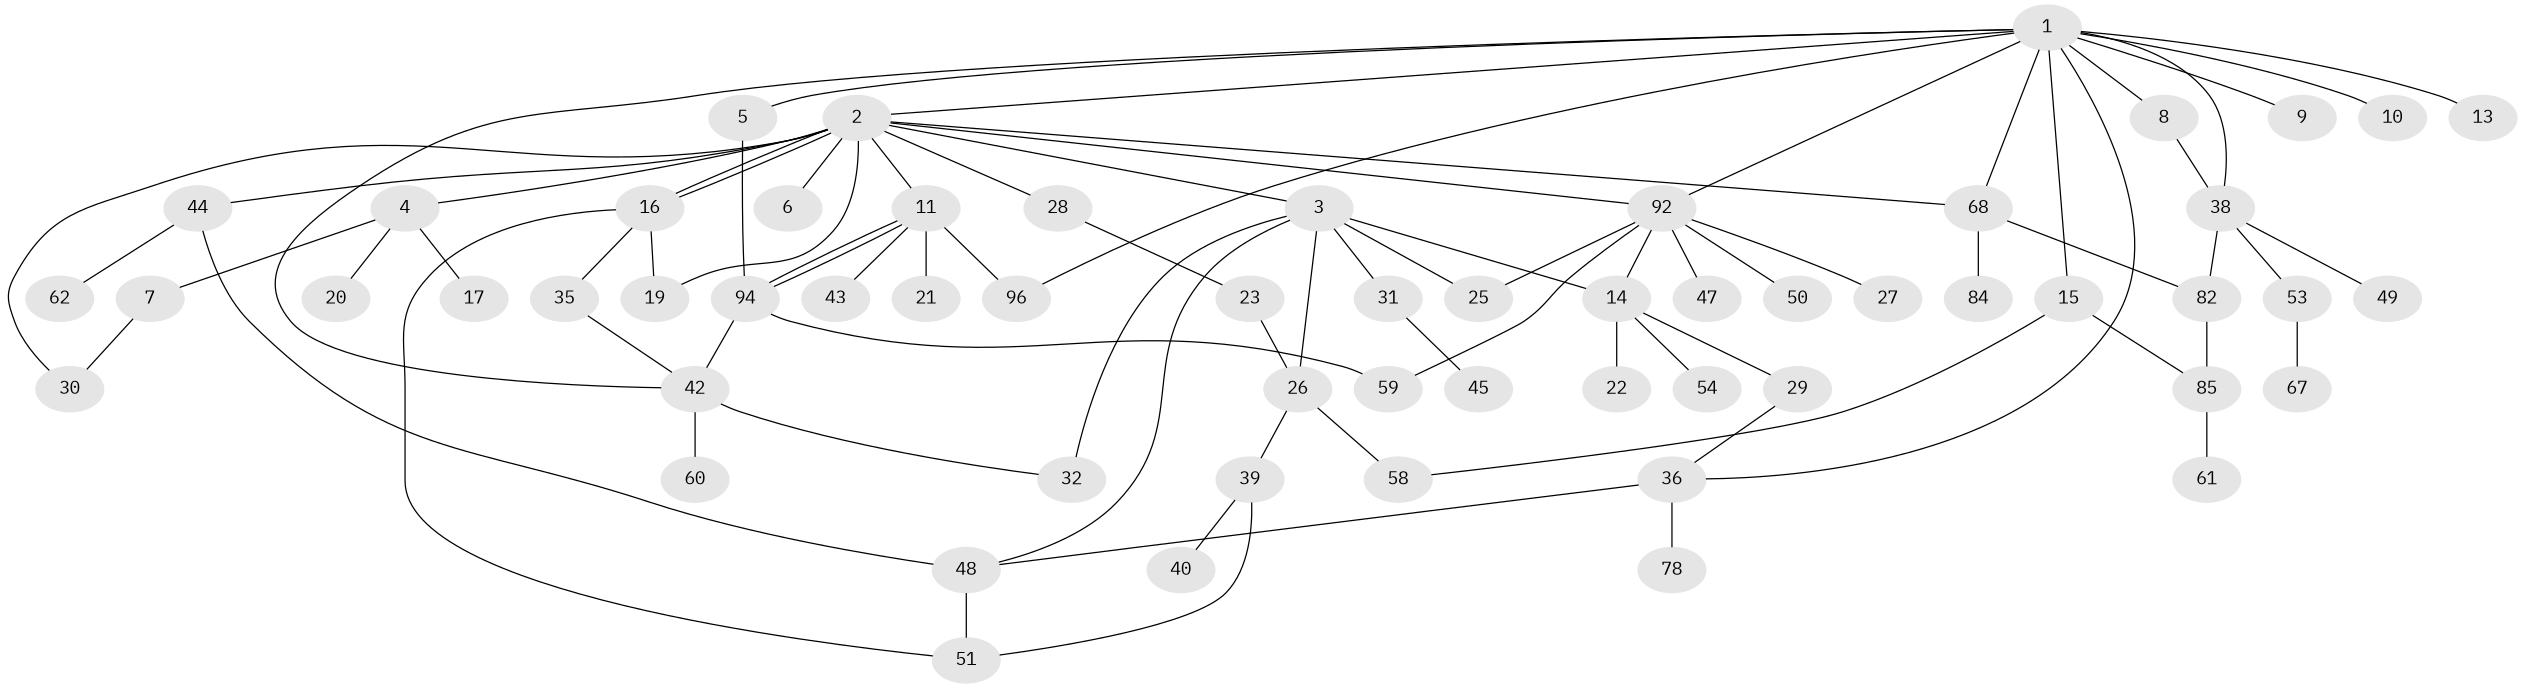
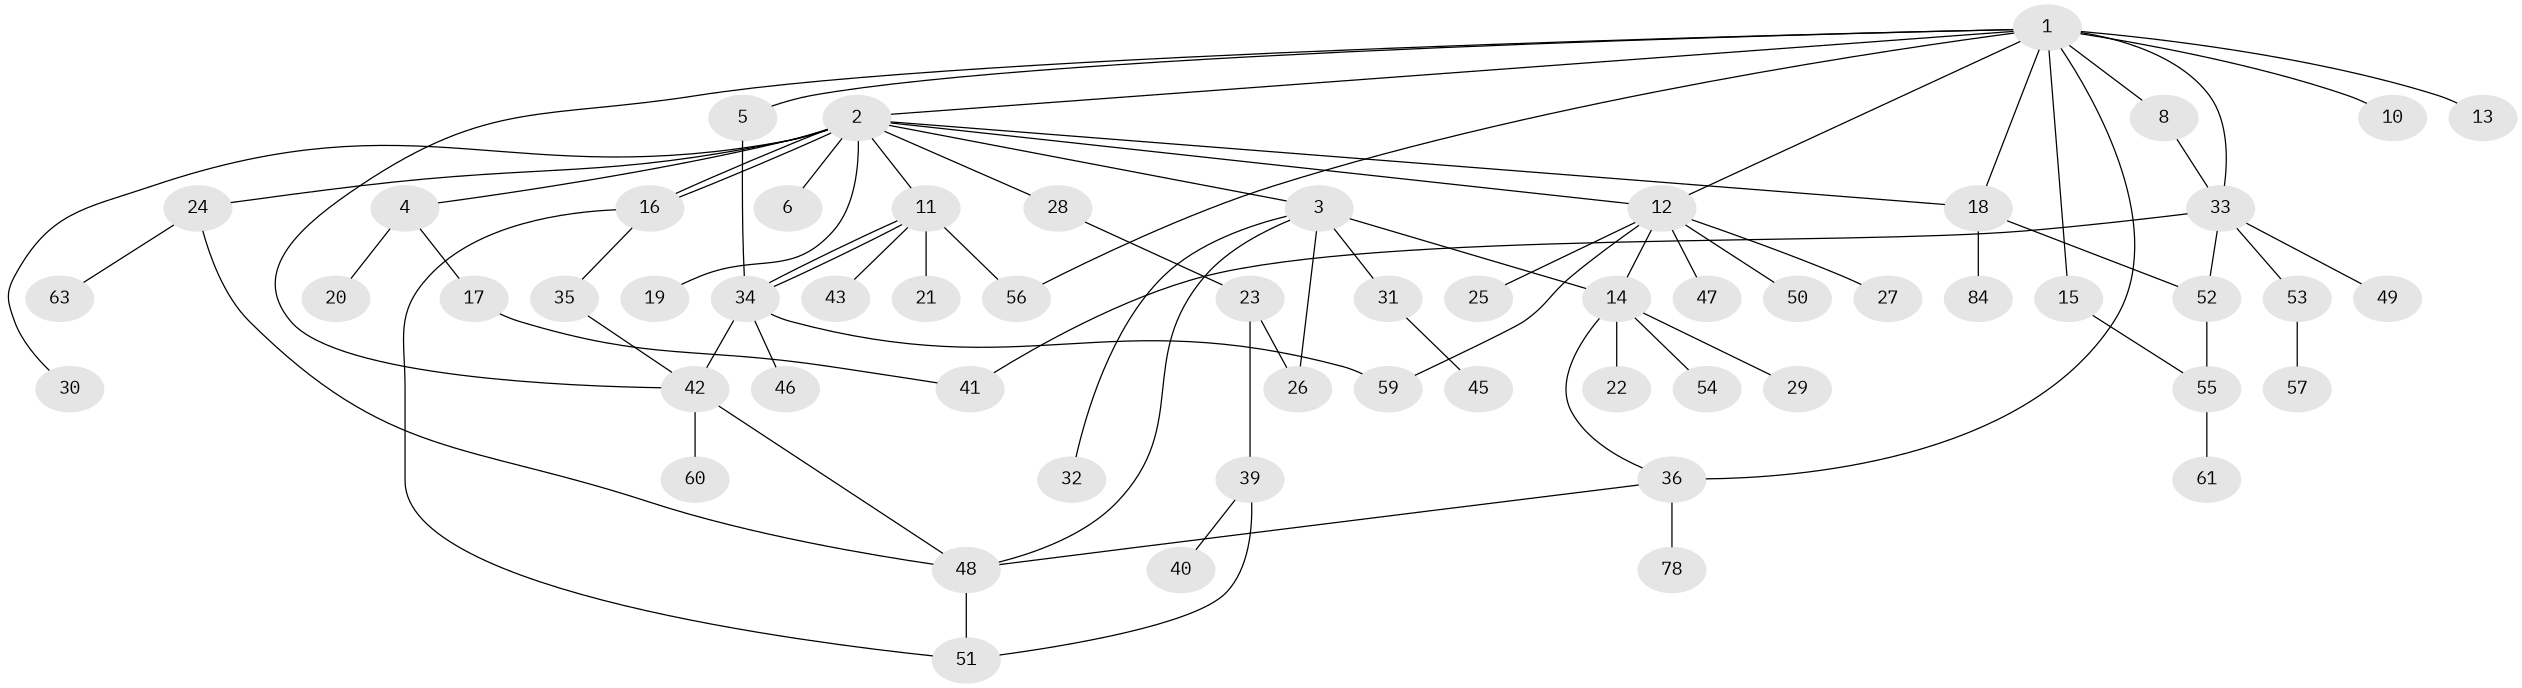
node "9": removed
node "44": label "44" -> "24"
node "92": label "92" -> "12"
node "68": label "68" -> "18"
node "38": label "38" -> "33"
edge "16" -- "19": removed
edge "3" -- "25": removed
node "62": label "62" -> "63"
node "7": removed
node "94": label "94" -> "34"
node "96": label "96" -> "56"
node "82": label "82" -> "52"
node "46": added
node "41": added
node "85": label "85" -> "55"
node "67": label "67" -> "57"
edge "29" -- "36": now "14" -- "36"
edge "26" -- "39": now "23" -- "39"
edge "42" -- "32": now "42" -- "48"
node "58": removed
